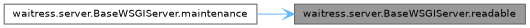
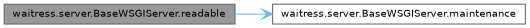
edge "waitress.server.BaseWSGIServer.maintenance" -> "waitress.server.BaseWSGIServer.readable": reversed
